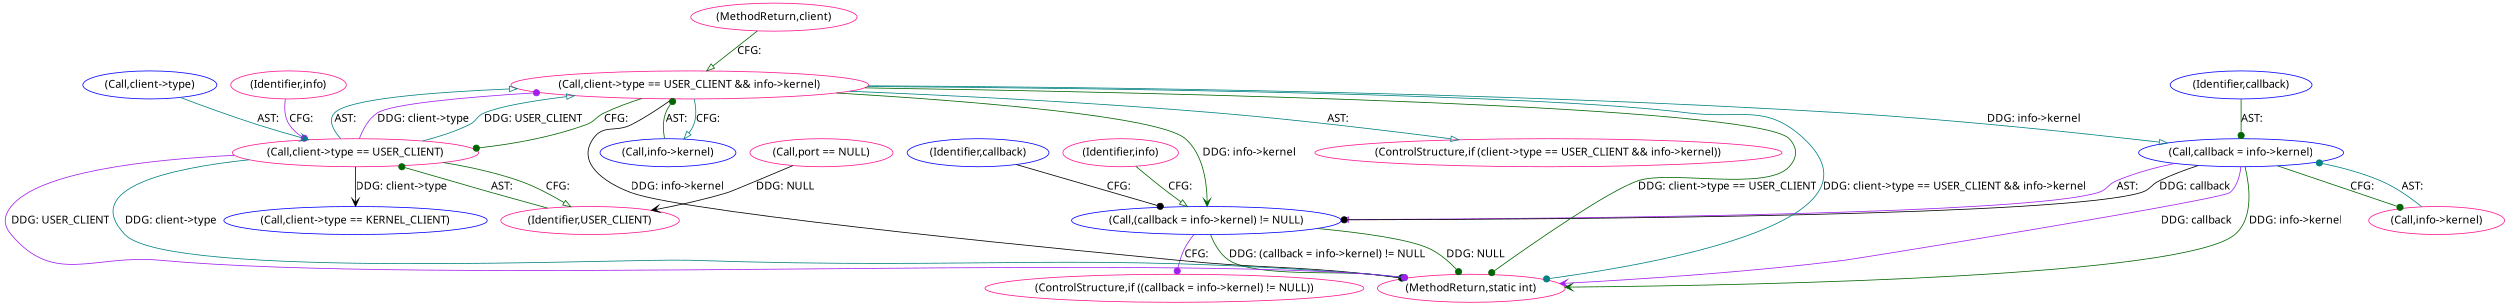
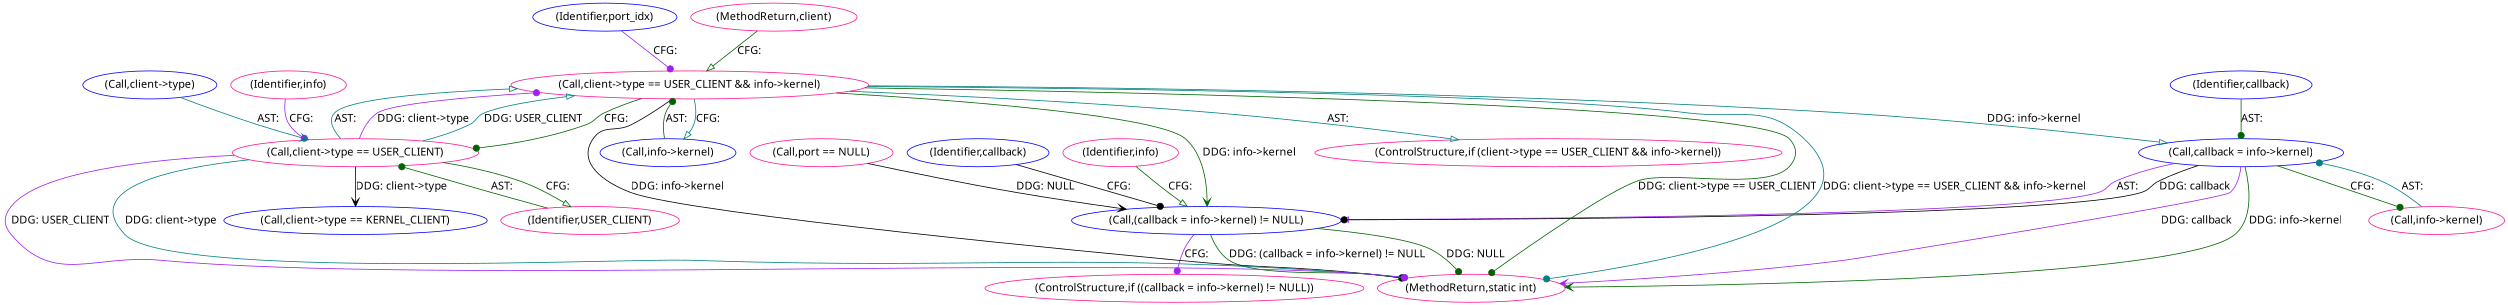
node "(Identifier,port_idx)": added
edge "(Call,port == NULL)" -> "(Identifier,USER_CLIENT)": now "(Call,port == NULL)" -> "(Call,(callback = info->kernel) != NULL)"
